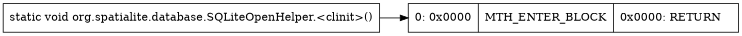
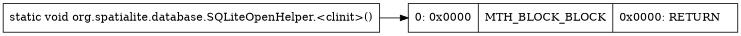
node "0: 0x0000": text "MTH_ENTER_BLOCK" -> "MTH_BLOCK_BLOCK"
